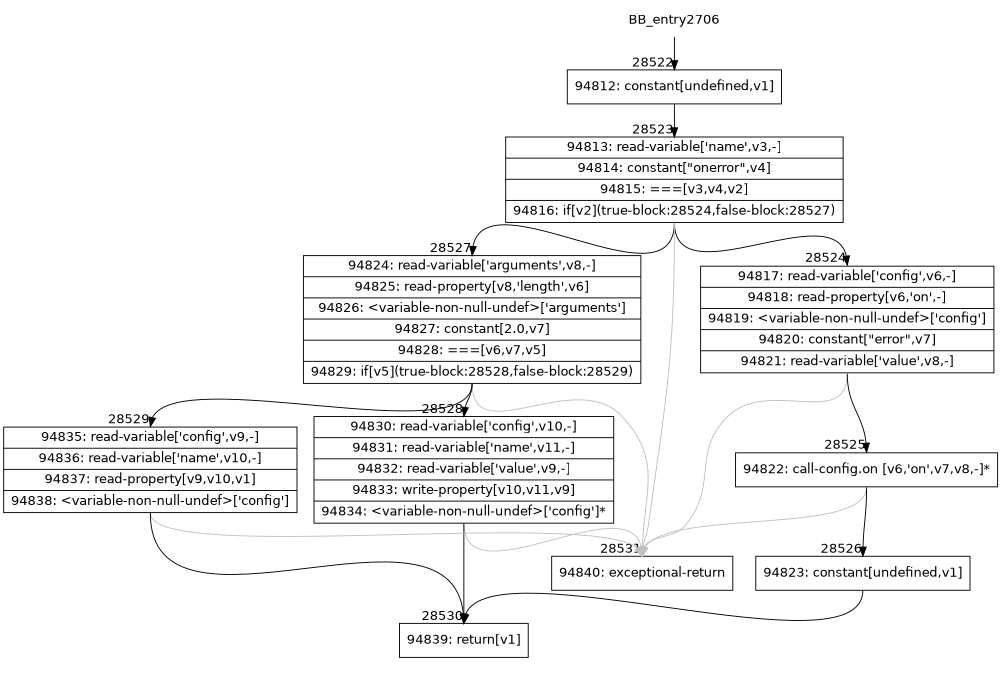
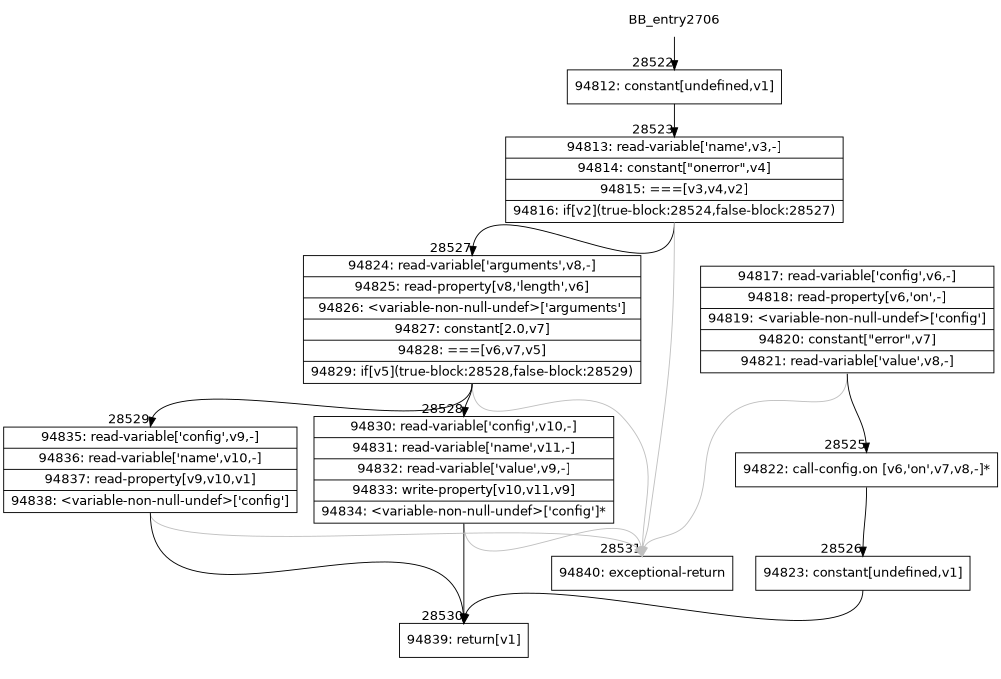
edge "94813: read-variable['name',v3,-]" -> "94817: read-variable['config',v6,-]": removed
edge "94822: call-config.on [v6,'on',v7,v8,-]*" -> "94840: exceptional-return": removed
